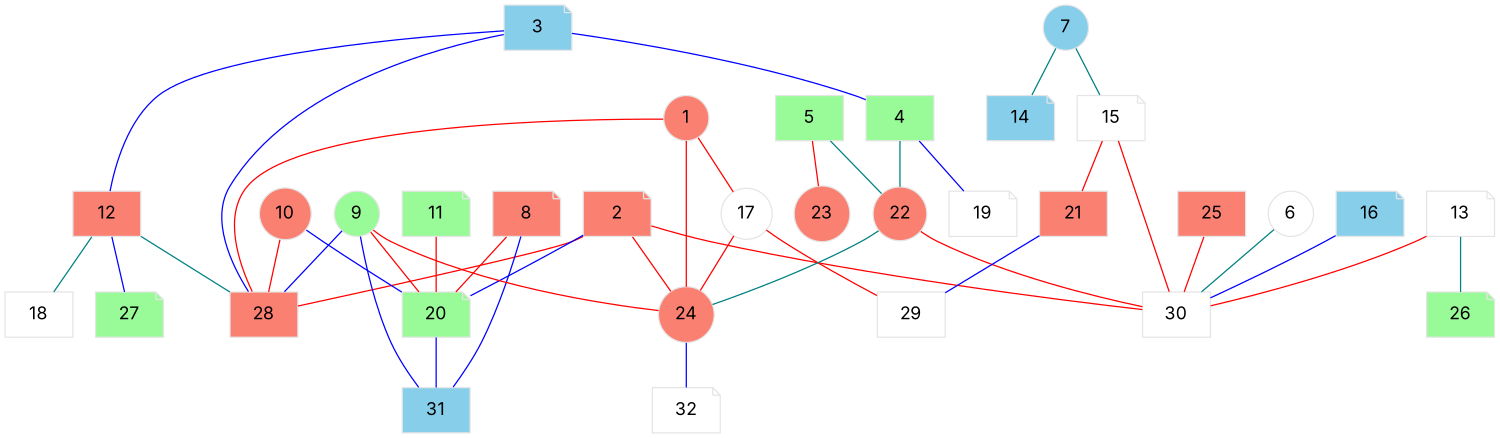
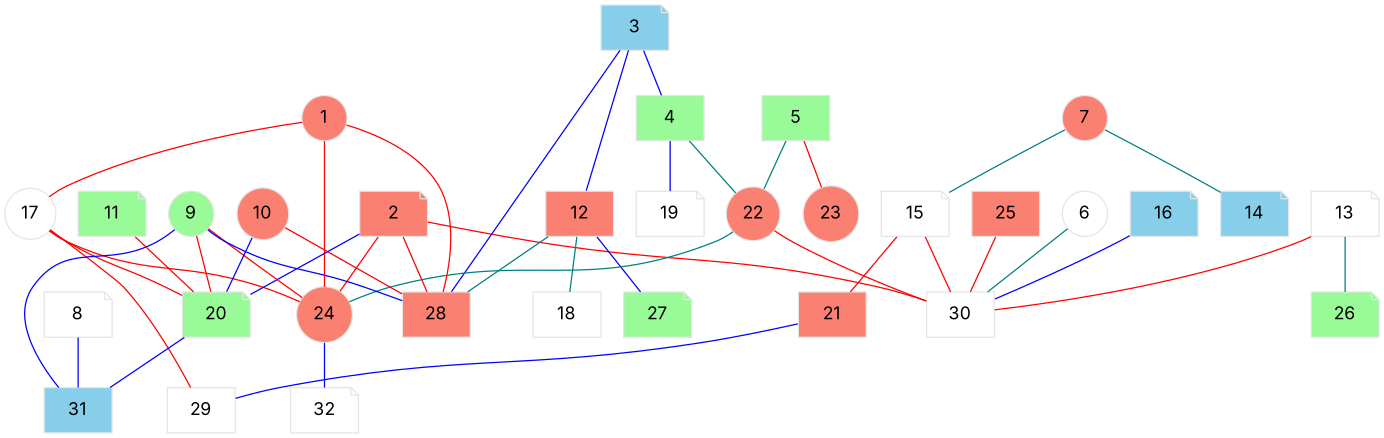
node "7": fillcolor skyblue -> salmon
node "8": fillcolor salmon -> white
edge "8" -- "20": now "17" -- "20"
